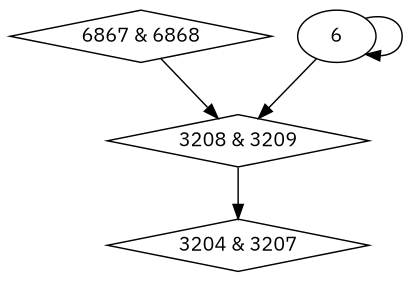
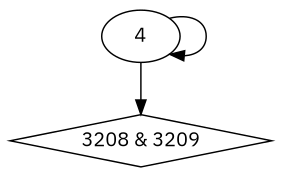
node "6867 & 6868": removed
node "6": label "6" -> "4"
node "3204 & 3207": removed
